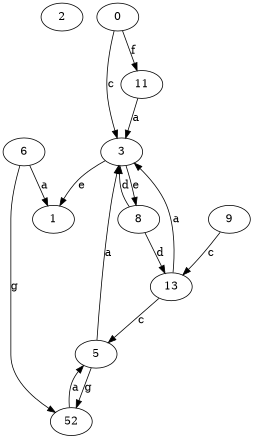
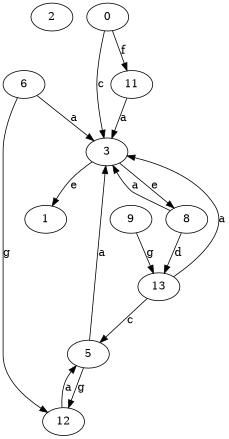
edge "6" -> "1": now "6" -> "3"
edge "8" -> "3": label "d" -> "a"
edge "9" -> "13": label "c" -> "g"
node "52": label "52" -> "12"
